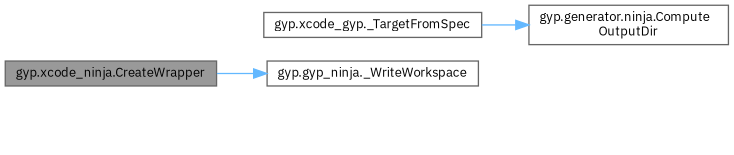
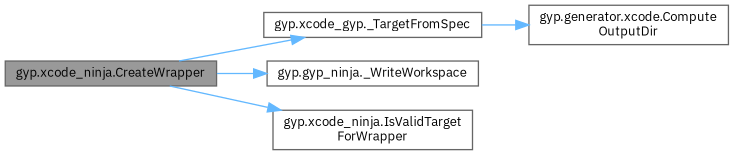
node "gyp.generator.ninja.Compute OutputDir": label "gyp.generator.ninja.Compute OutputDir" -> "gyp.generator.xcode.Compute OutputDir"
edge "gyp.xcode_ninja.CreateWrapper" -> "gyp.xcode_gyp._TargetFromSpec": added
node "gyp.xcode_ninja.IsValidTarget ForWrapper": added
